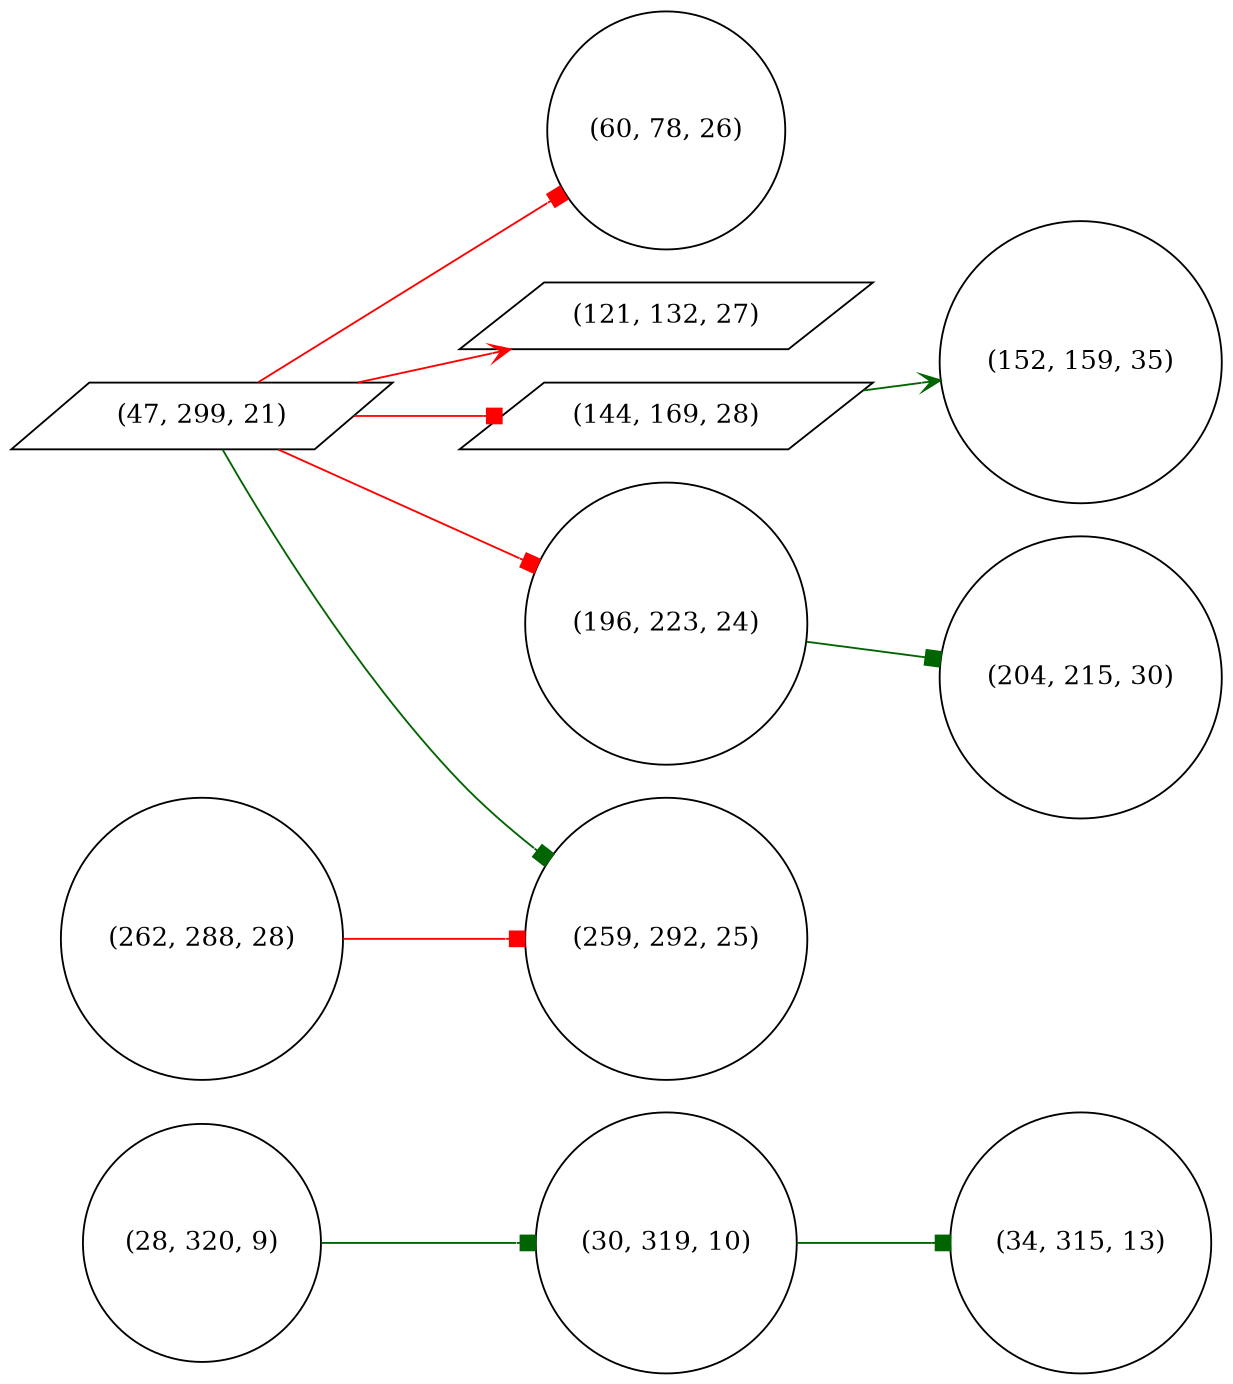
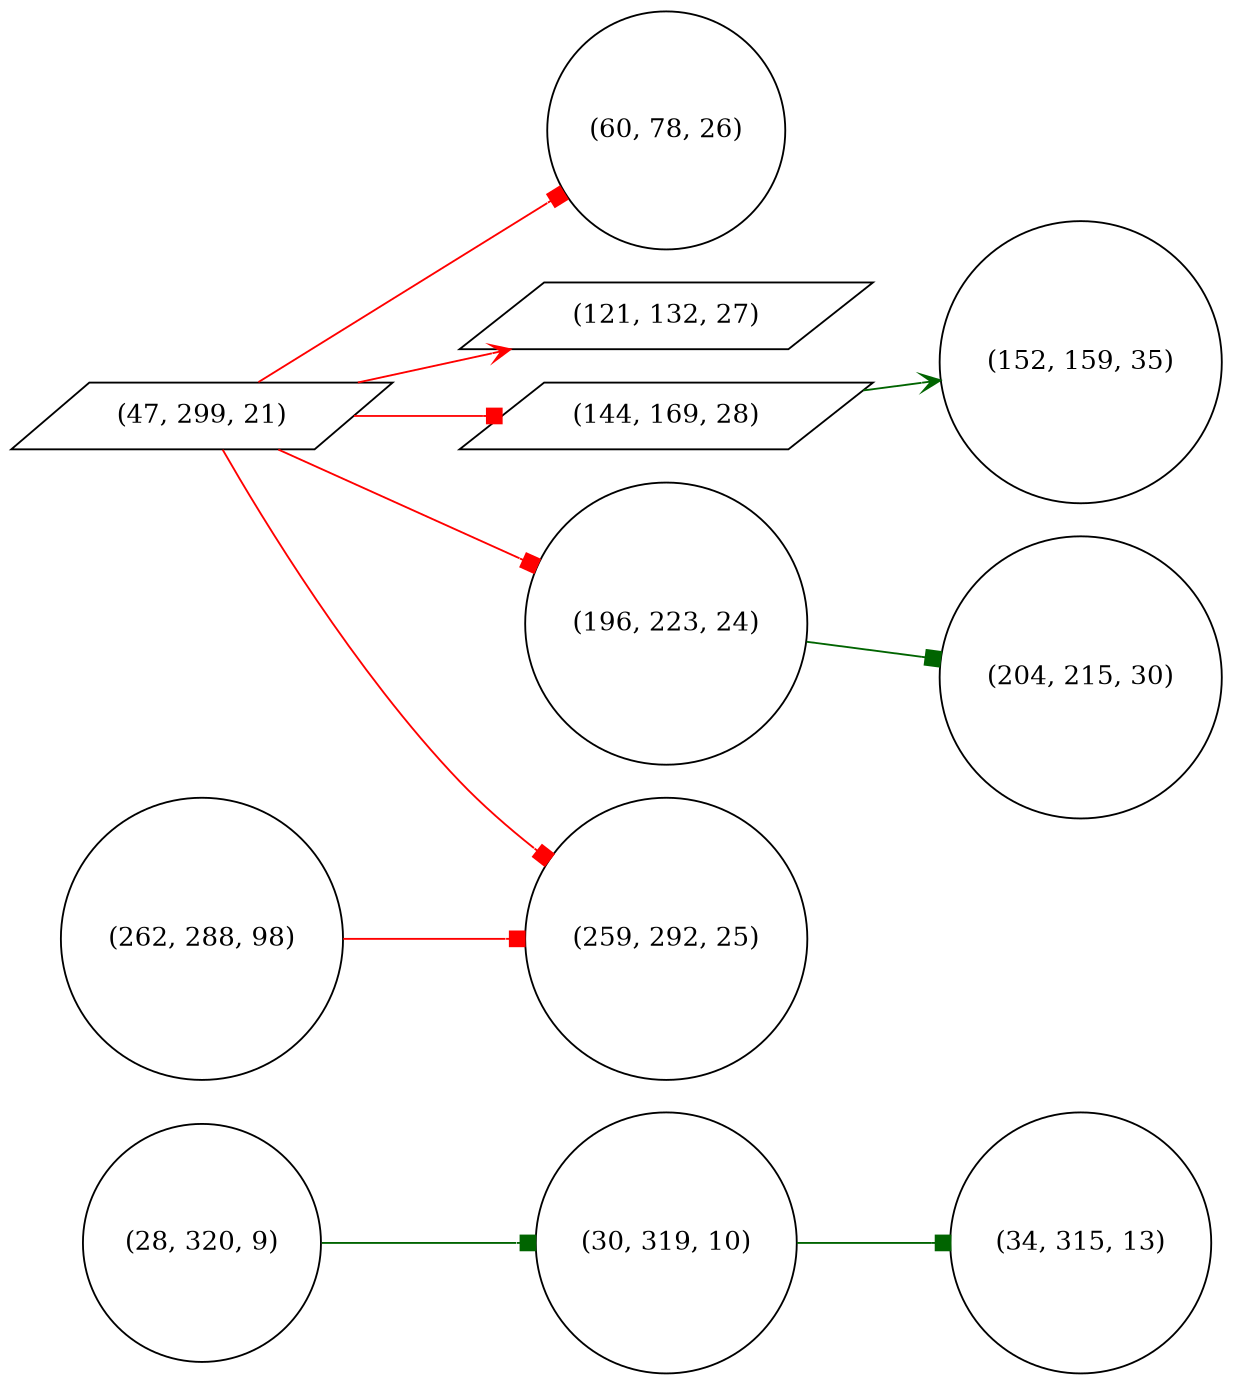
edge "(47, 299, 21)" -> "(259, 292, 25)": color darkgreen -> red
node "(262, 288, 28)": label "(262, 288, 28)" -> "(262, 288, 98)"
